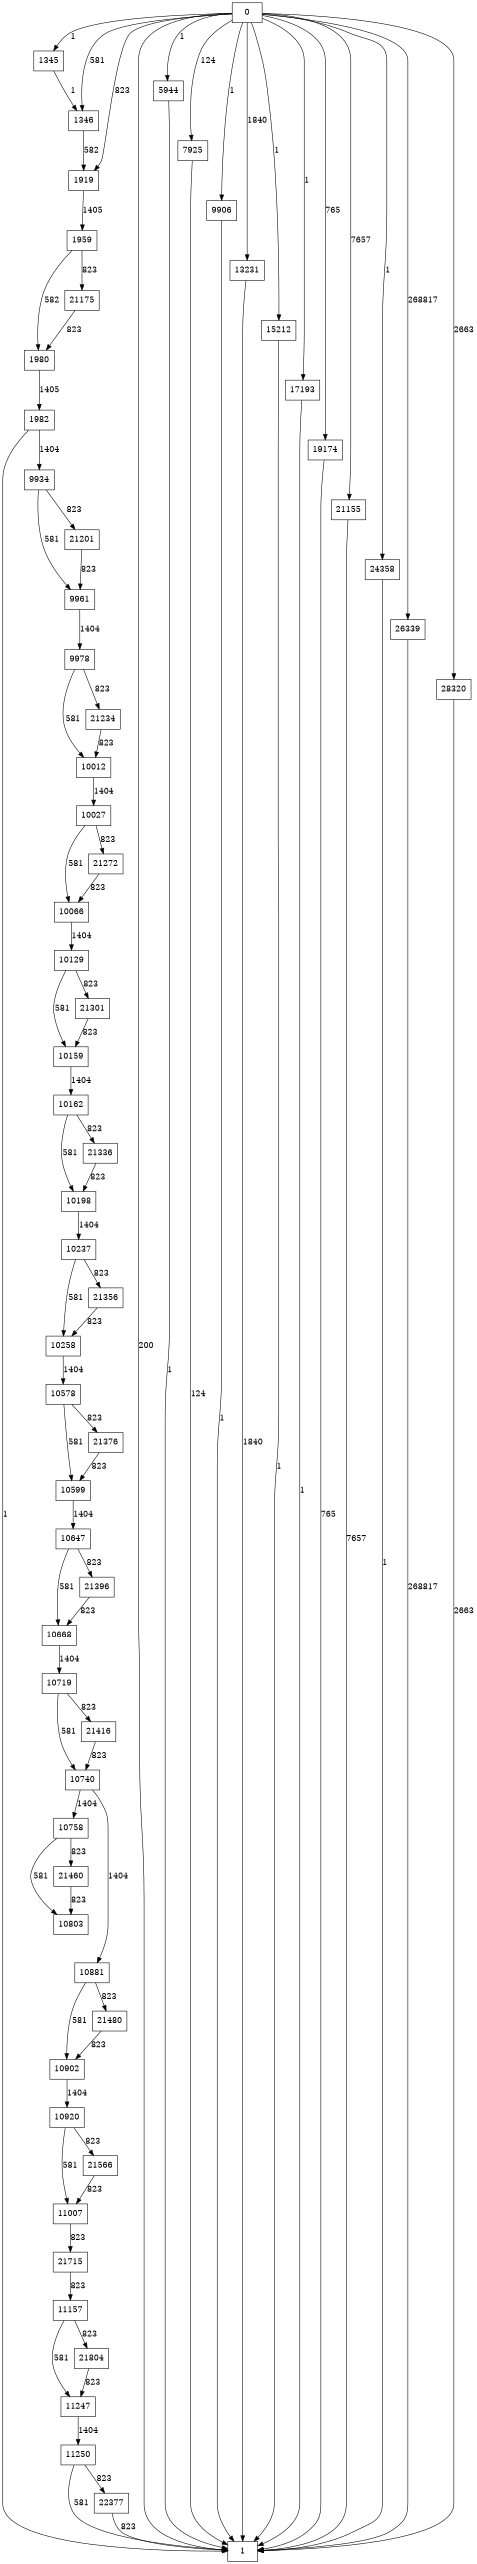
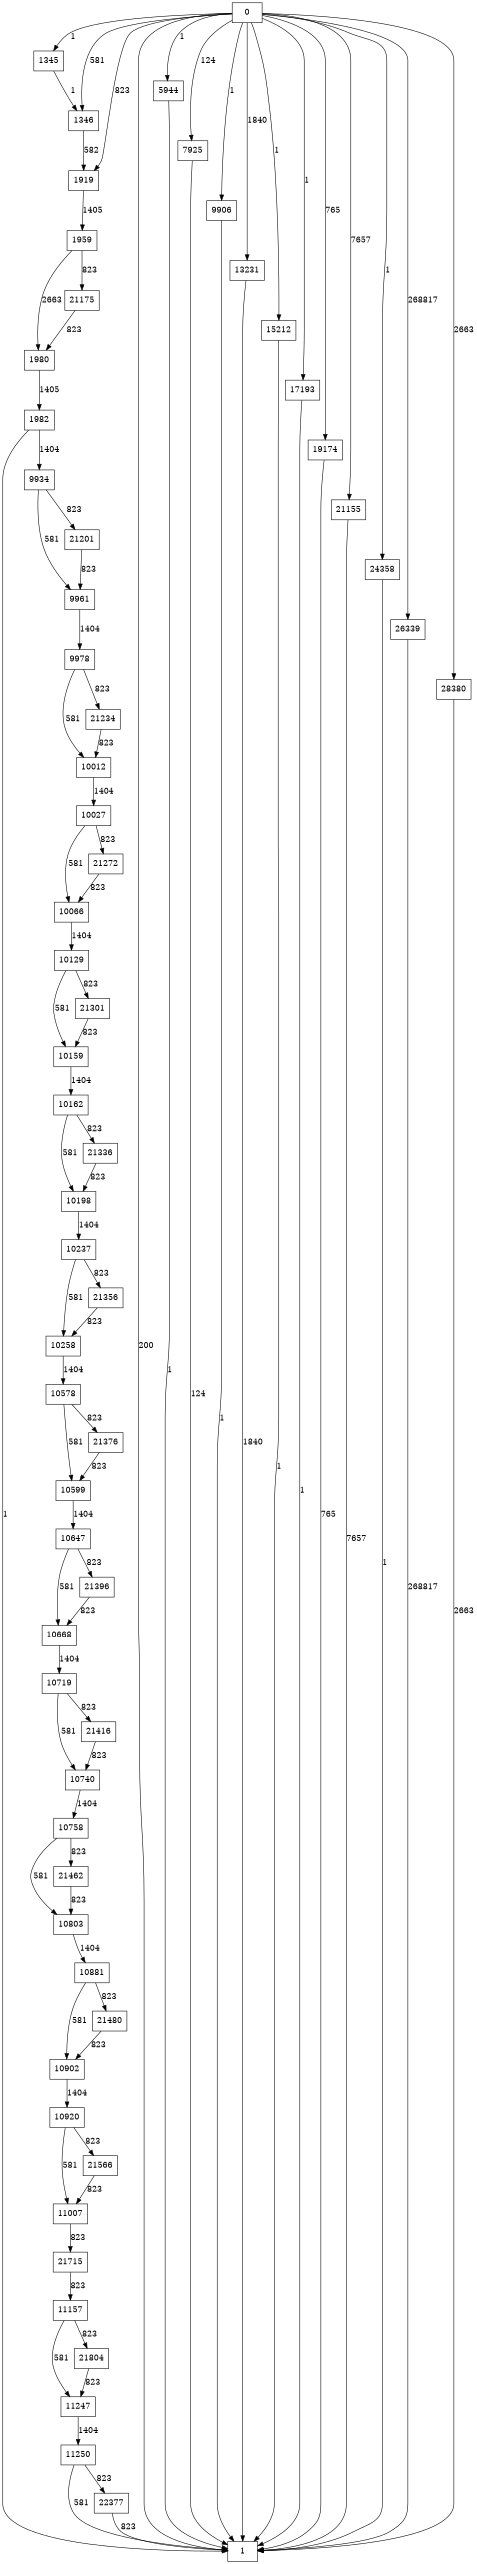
edge "1959" -> "1980": label "582" -> "2663"
node "28320": label "28320" -> "28380"
edge "10740" -> "10881": now "10803" -> "10881"
node "21460": label "21460" -> "21462"
